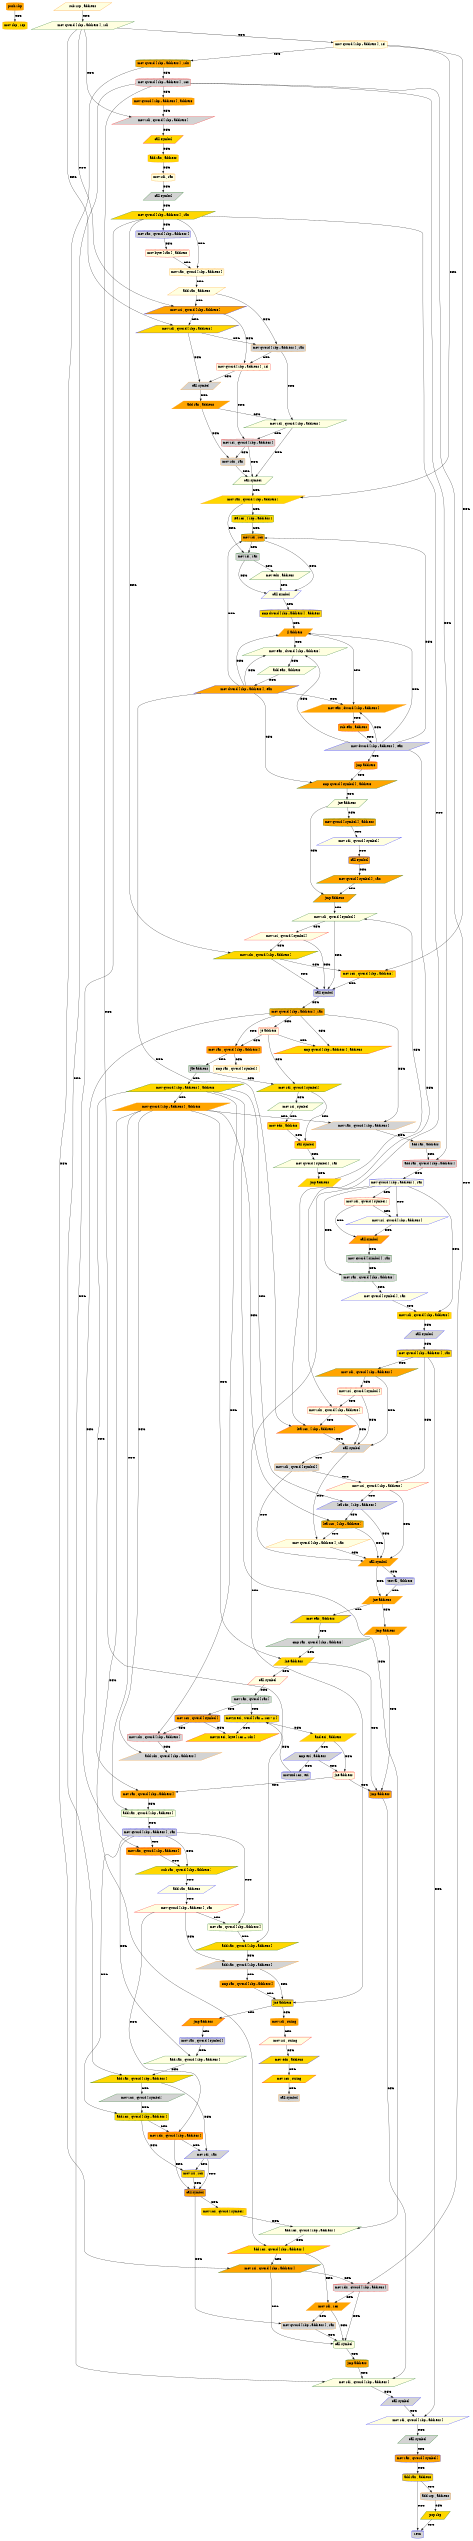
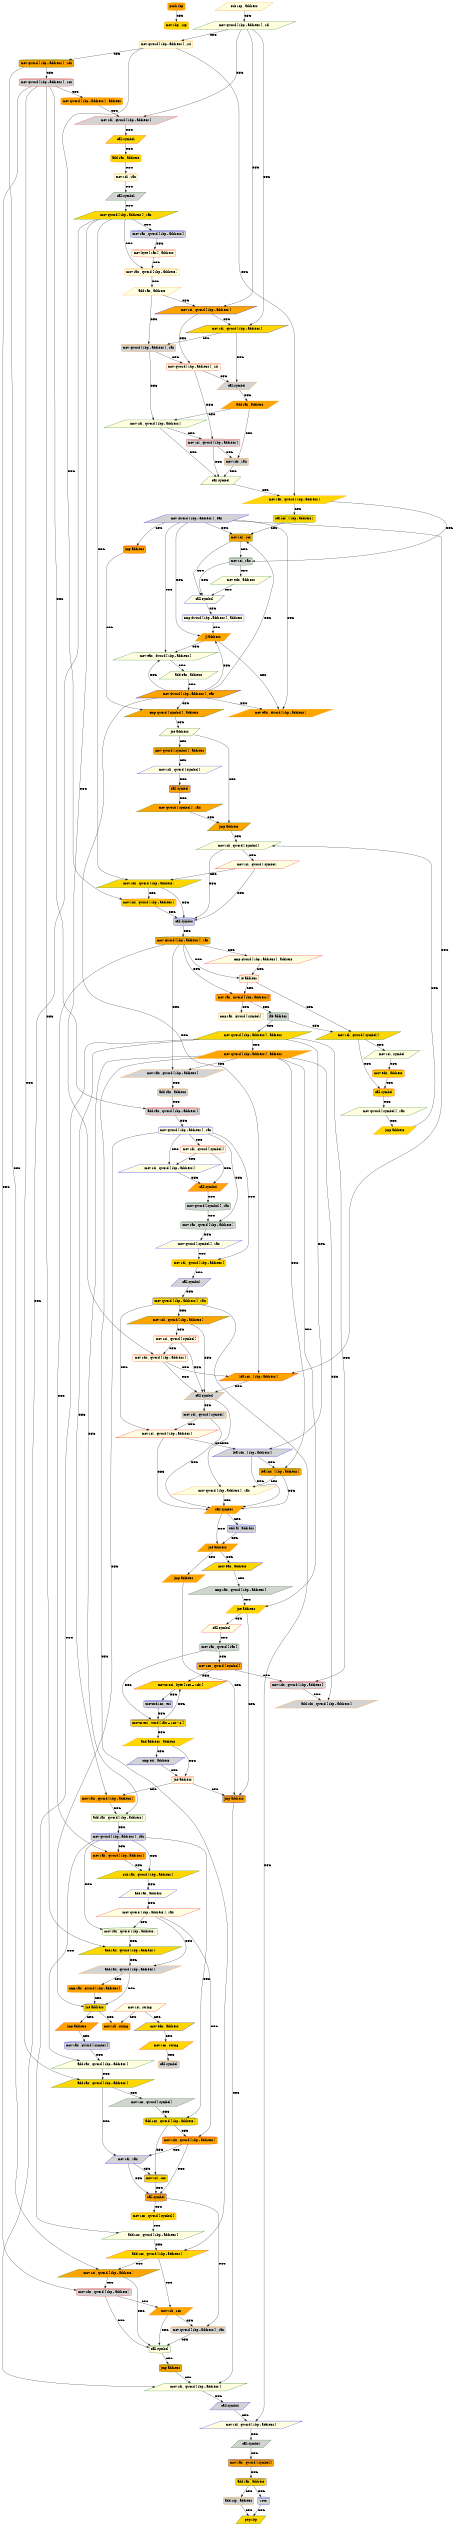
node "cmp dword [ rbp - address ] , address": fillcolor gold -> lightyellow
node "sub eax , address": removed
edge "je address" -> "cmp qword [ rbp - address ] , address": reversed
node "cmp qword [ rbp - address ] , address": fillcolor gold -> lightyellow
node "and esi , address": label "and esi , address" -> "and address , address"
edge "cmp esi , address" -> "movsxd rcx , esi": now "movzx esi , byte [ rcx + rdx ]" -> "movsxd rcx , esi"
edge "mov rdi , string" -> "mov rsi , string": reversed
edge "pop rbp" -> "retn": reversed
